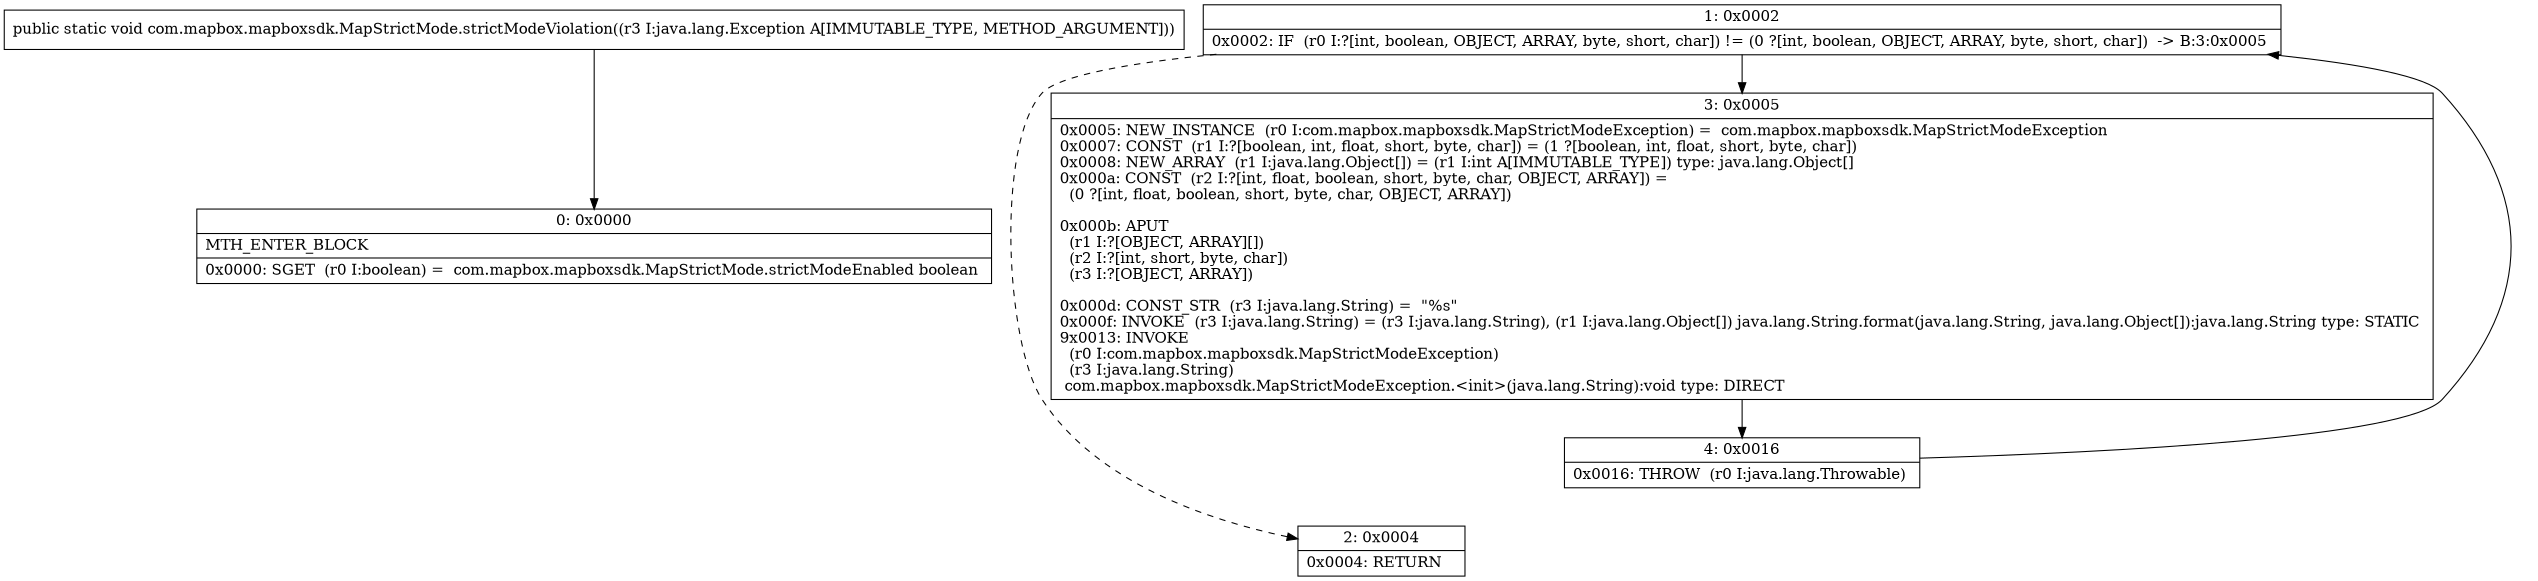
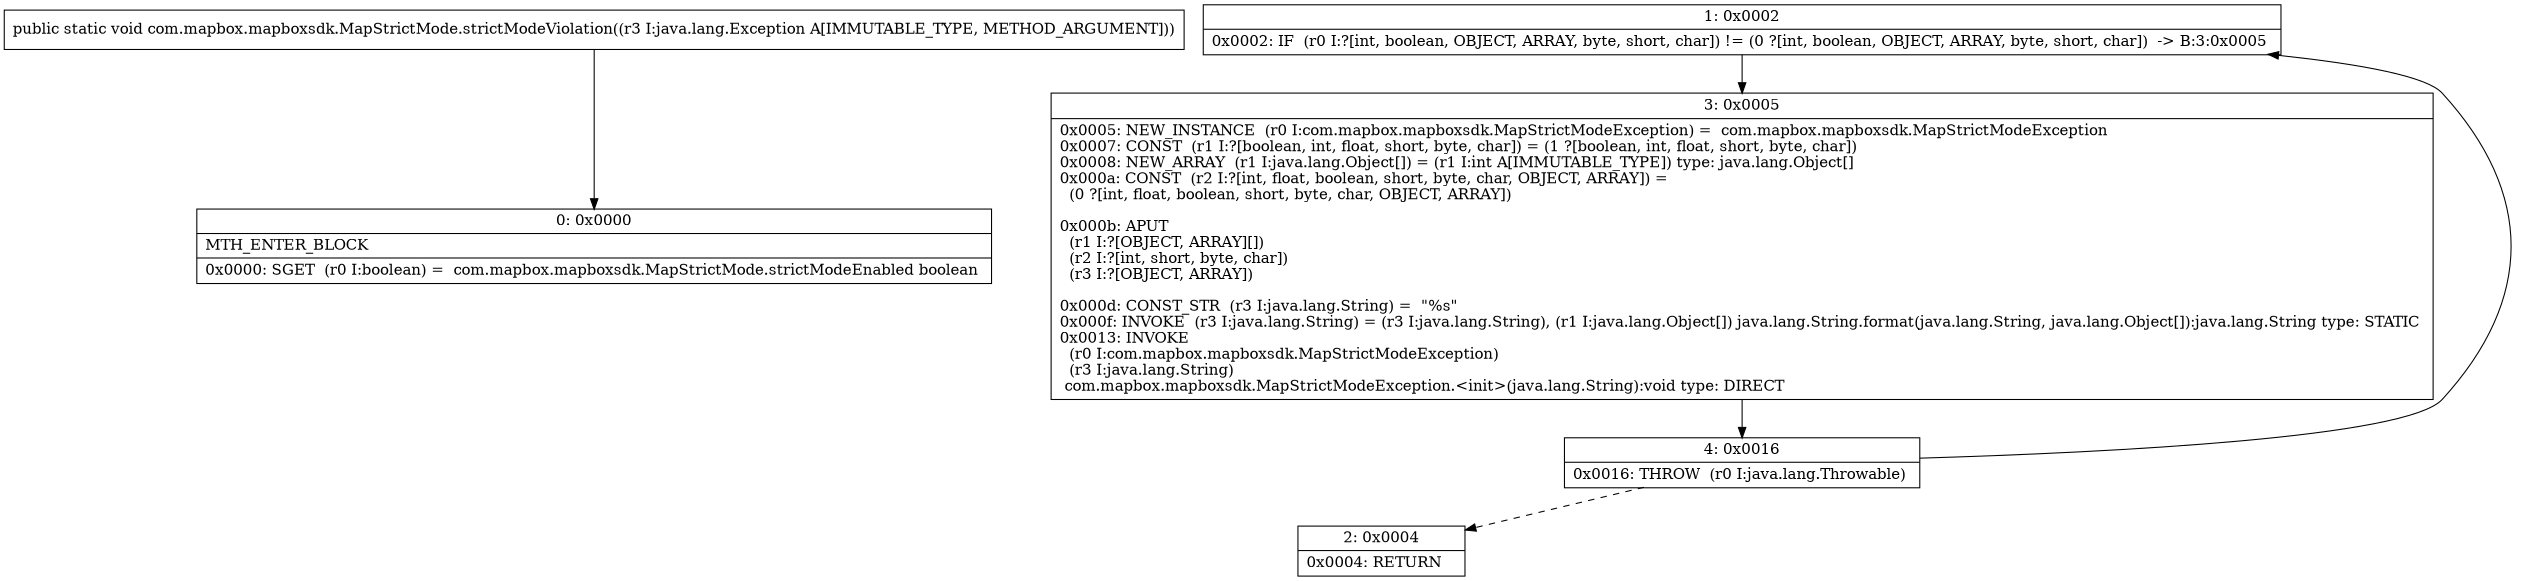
edge "1: 0x0002" -> "2: 0x0004": now "4: 0x0016" -> "2: 0x0004"
node "3: 0x0005": text "9x0013: INVOKE" -> "0x0013: INVOKE"
